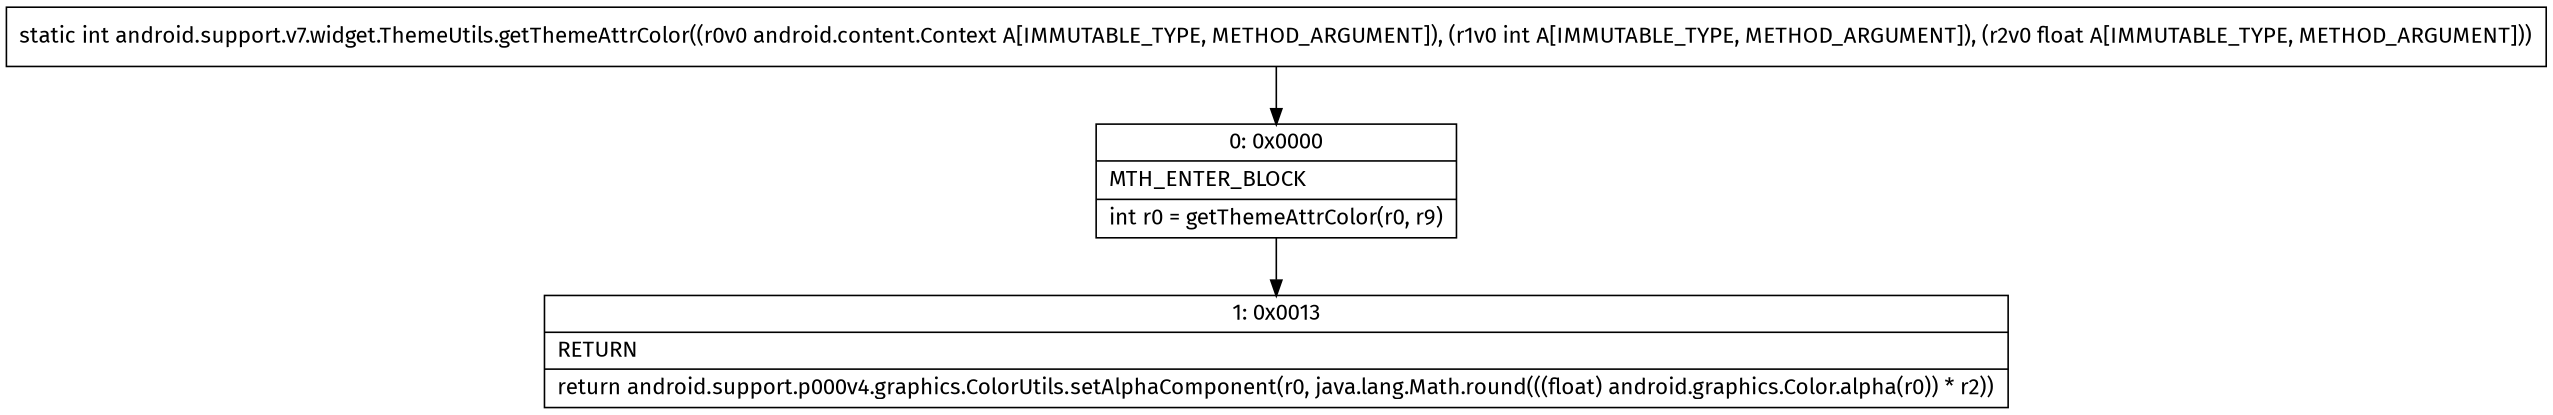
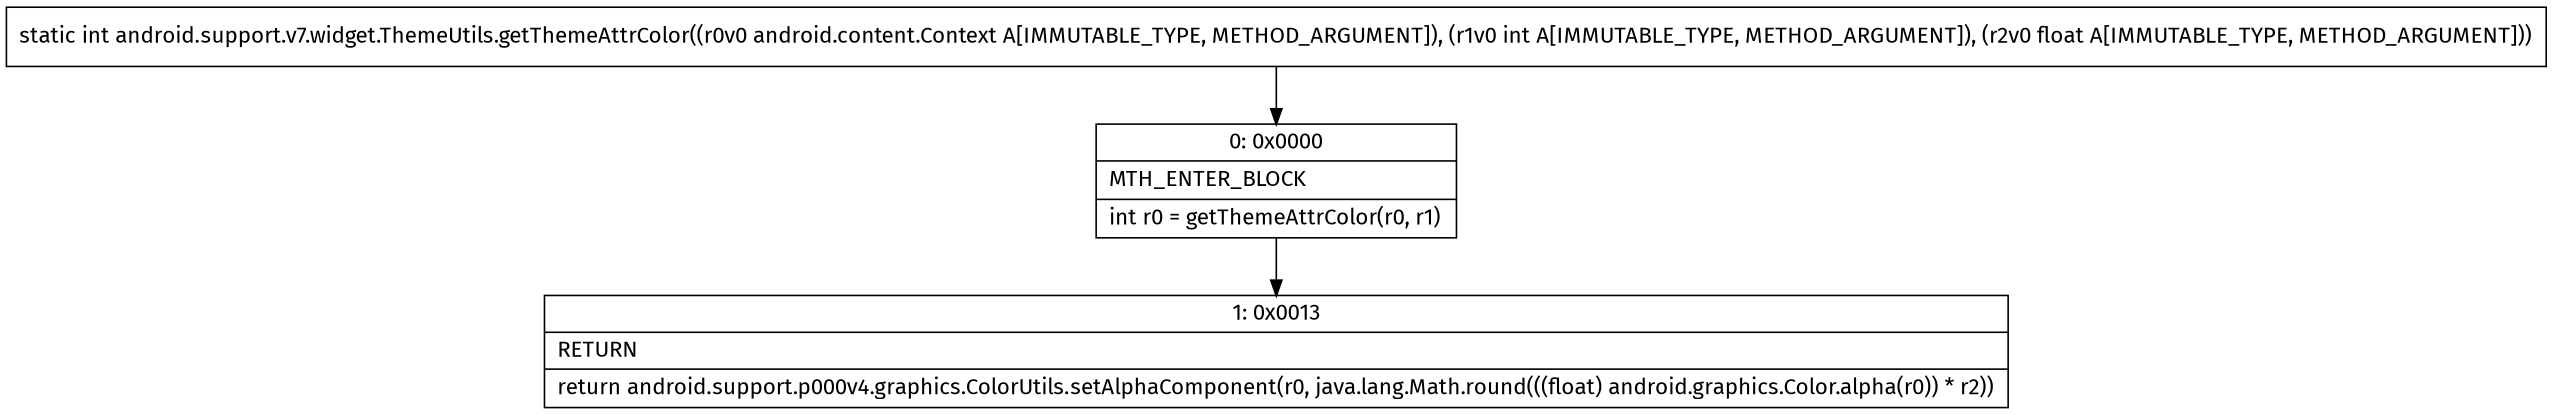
node "0: 0x0000": text "int r0 = getThemeAttrColor(r0, r9)" -> "int r0 = getThemeAttrColor(r0, r1)"
